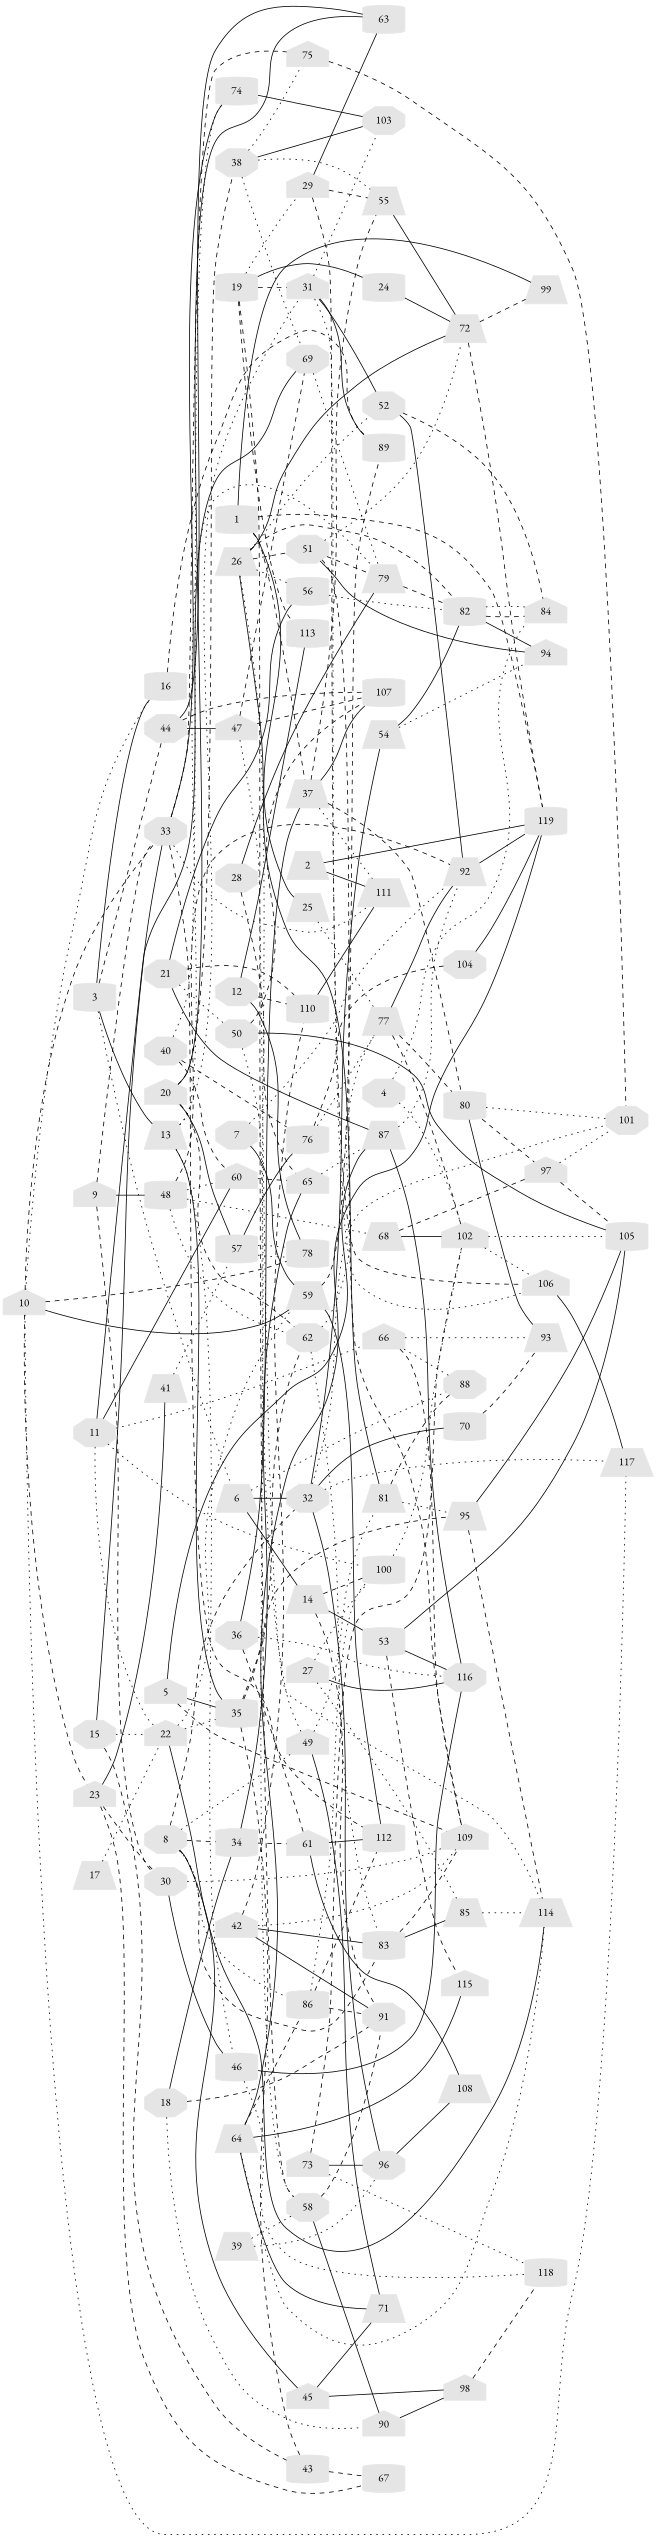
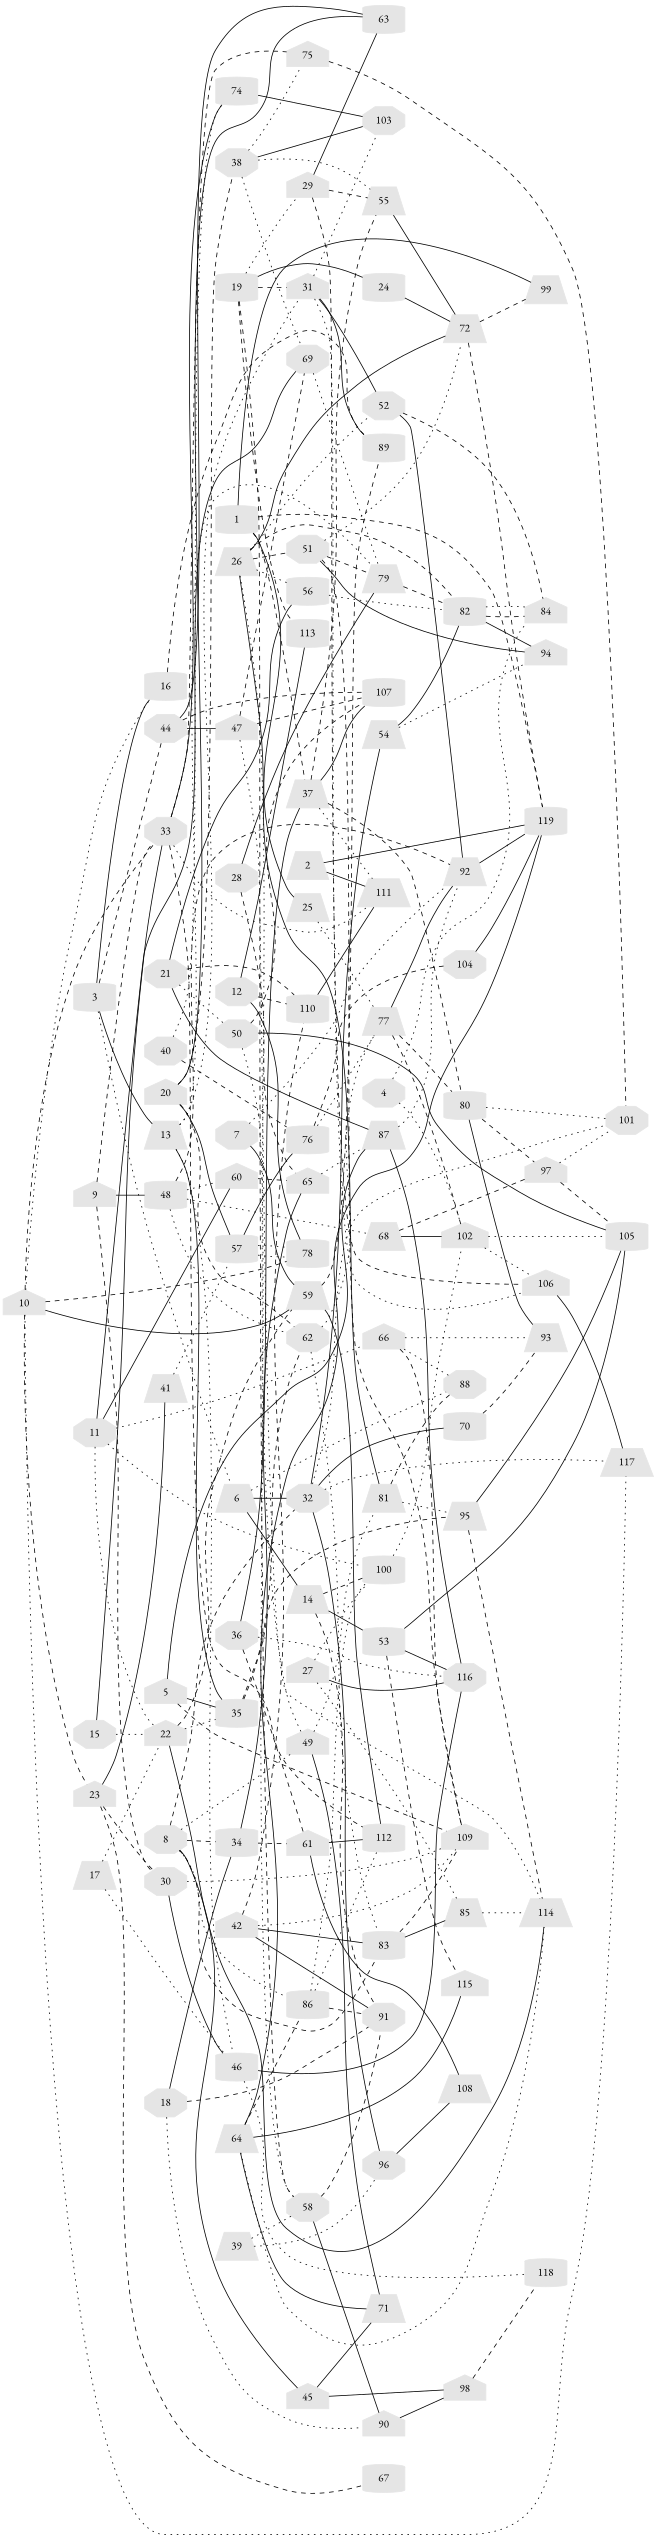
edge "40" -- "60": removed
edge "59" -- "22": style dotted -> dashed
edge "112" -- "86": style dashed -> dotted
edge "17" -- "46": added
node "73": removed
node "43": removed
